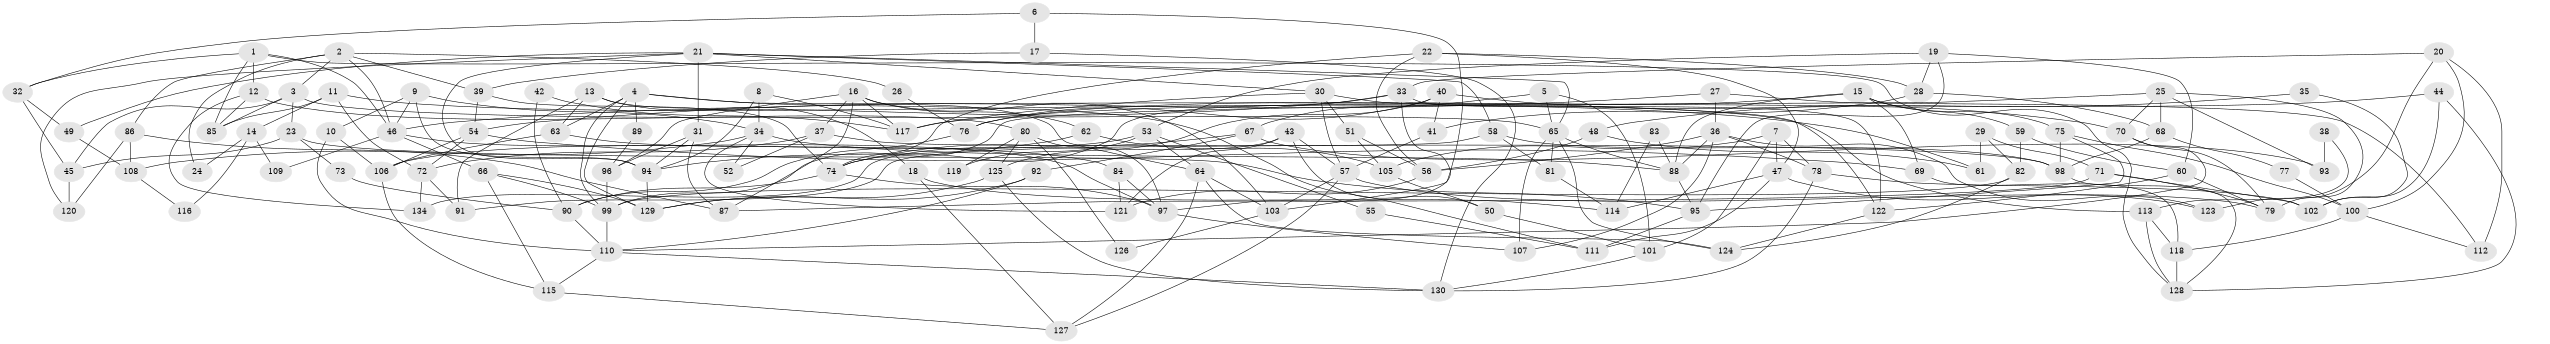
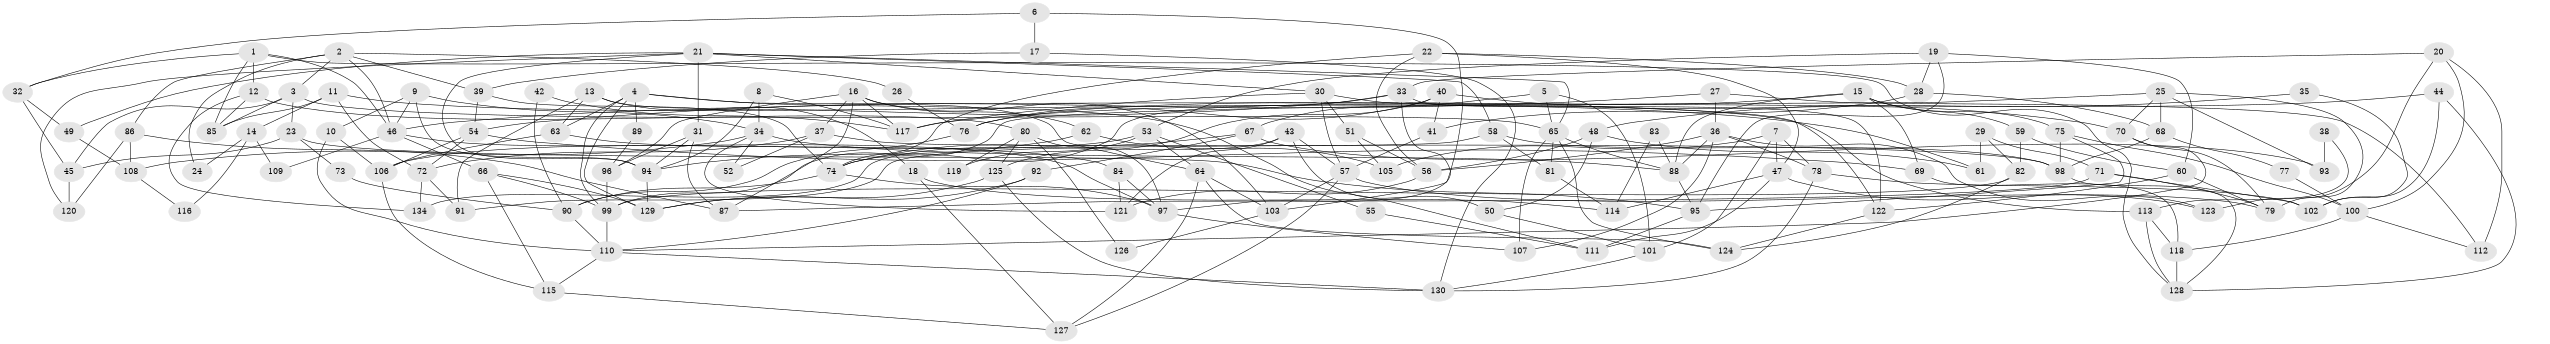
edge "105" -- "50": now "48" -- "50"
